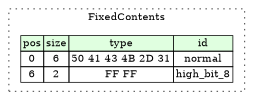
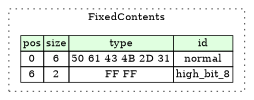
node "pos": text "50 41 43 4B 2D 31" -> "50 61 43 4B 2D 31"
